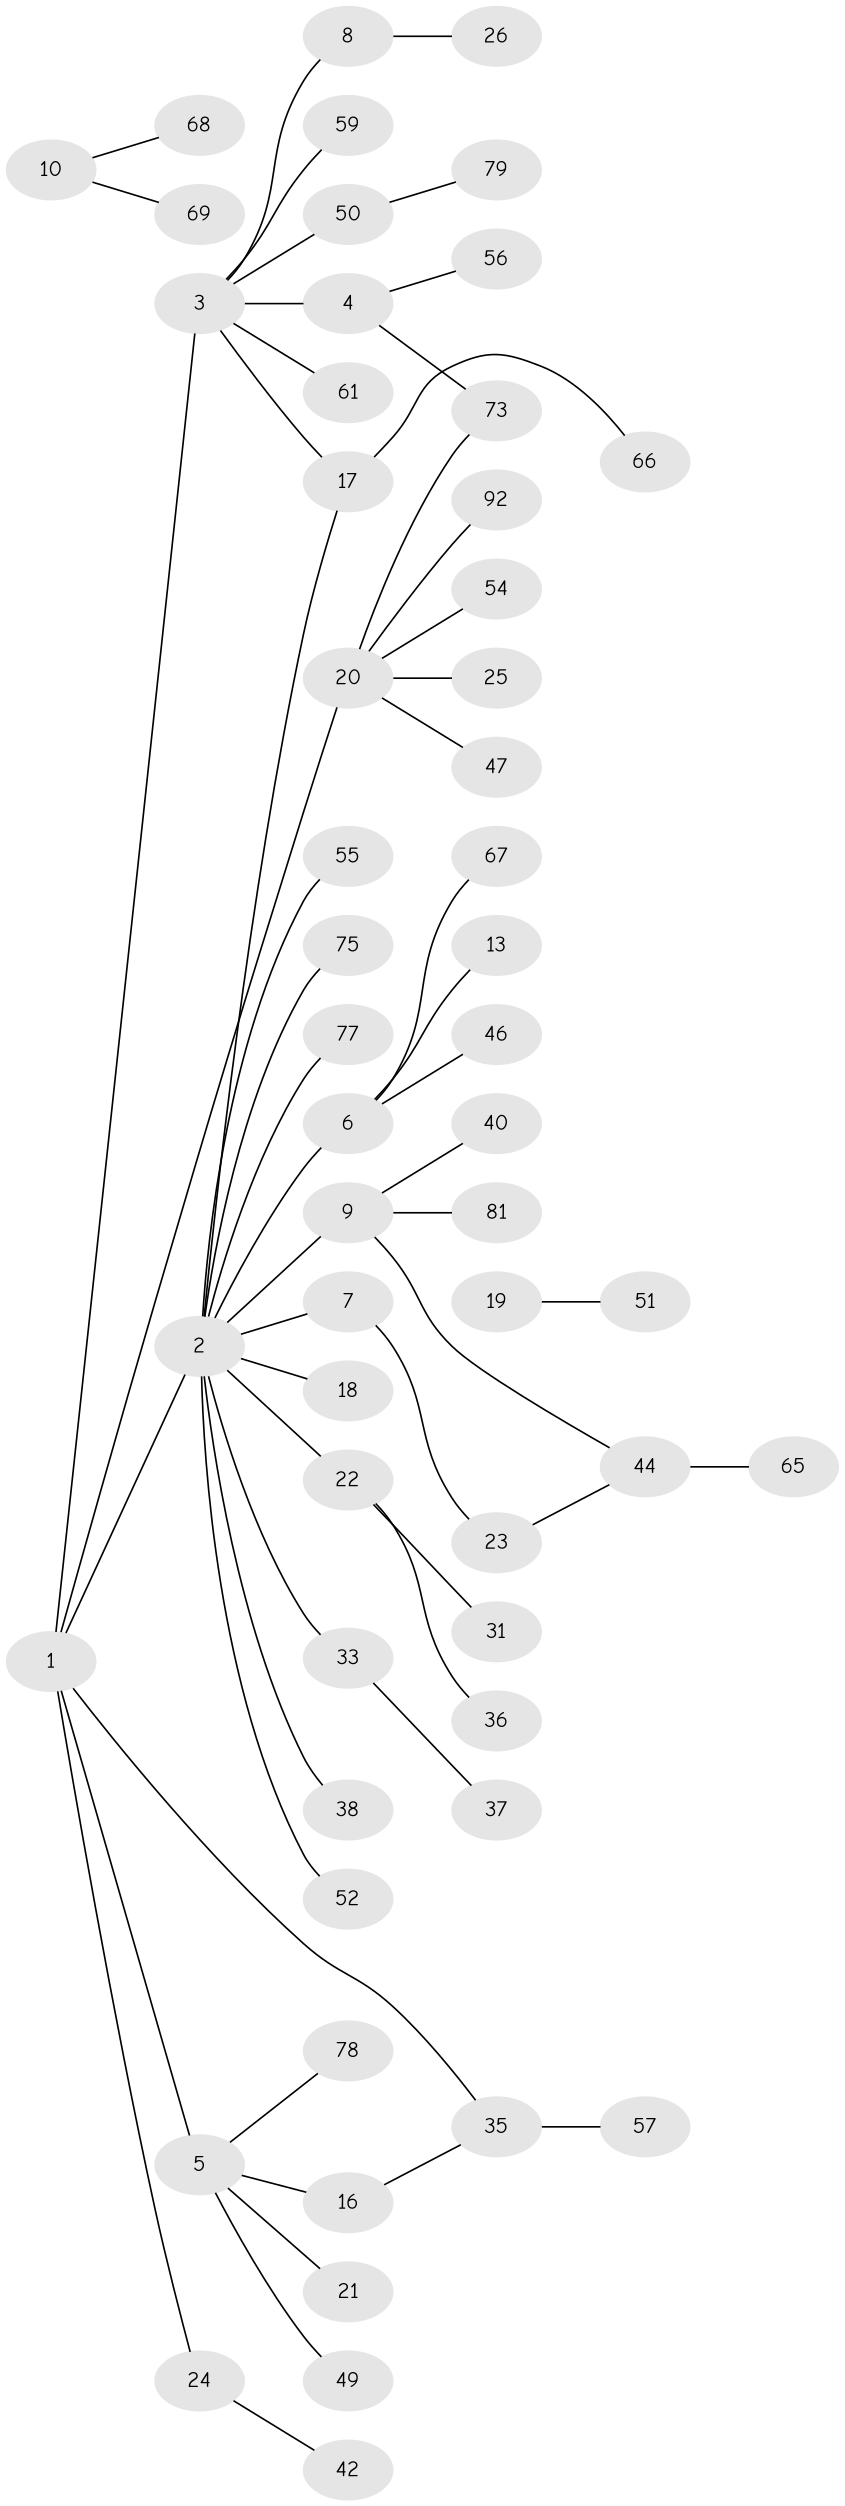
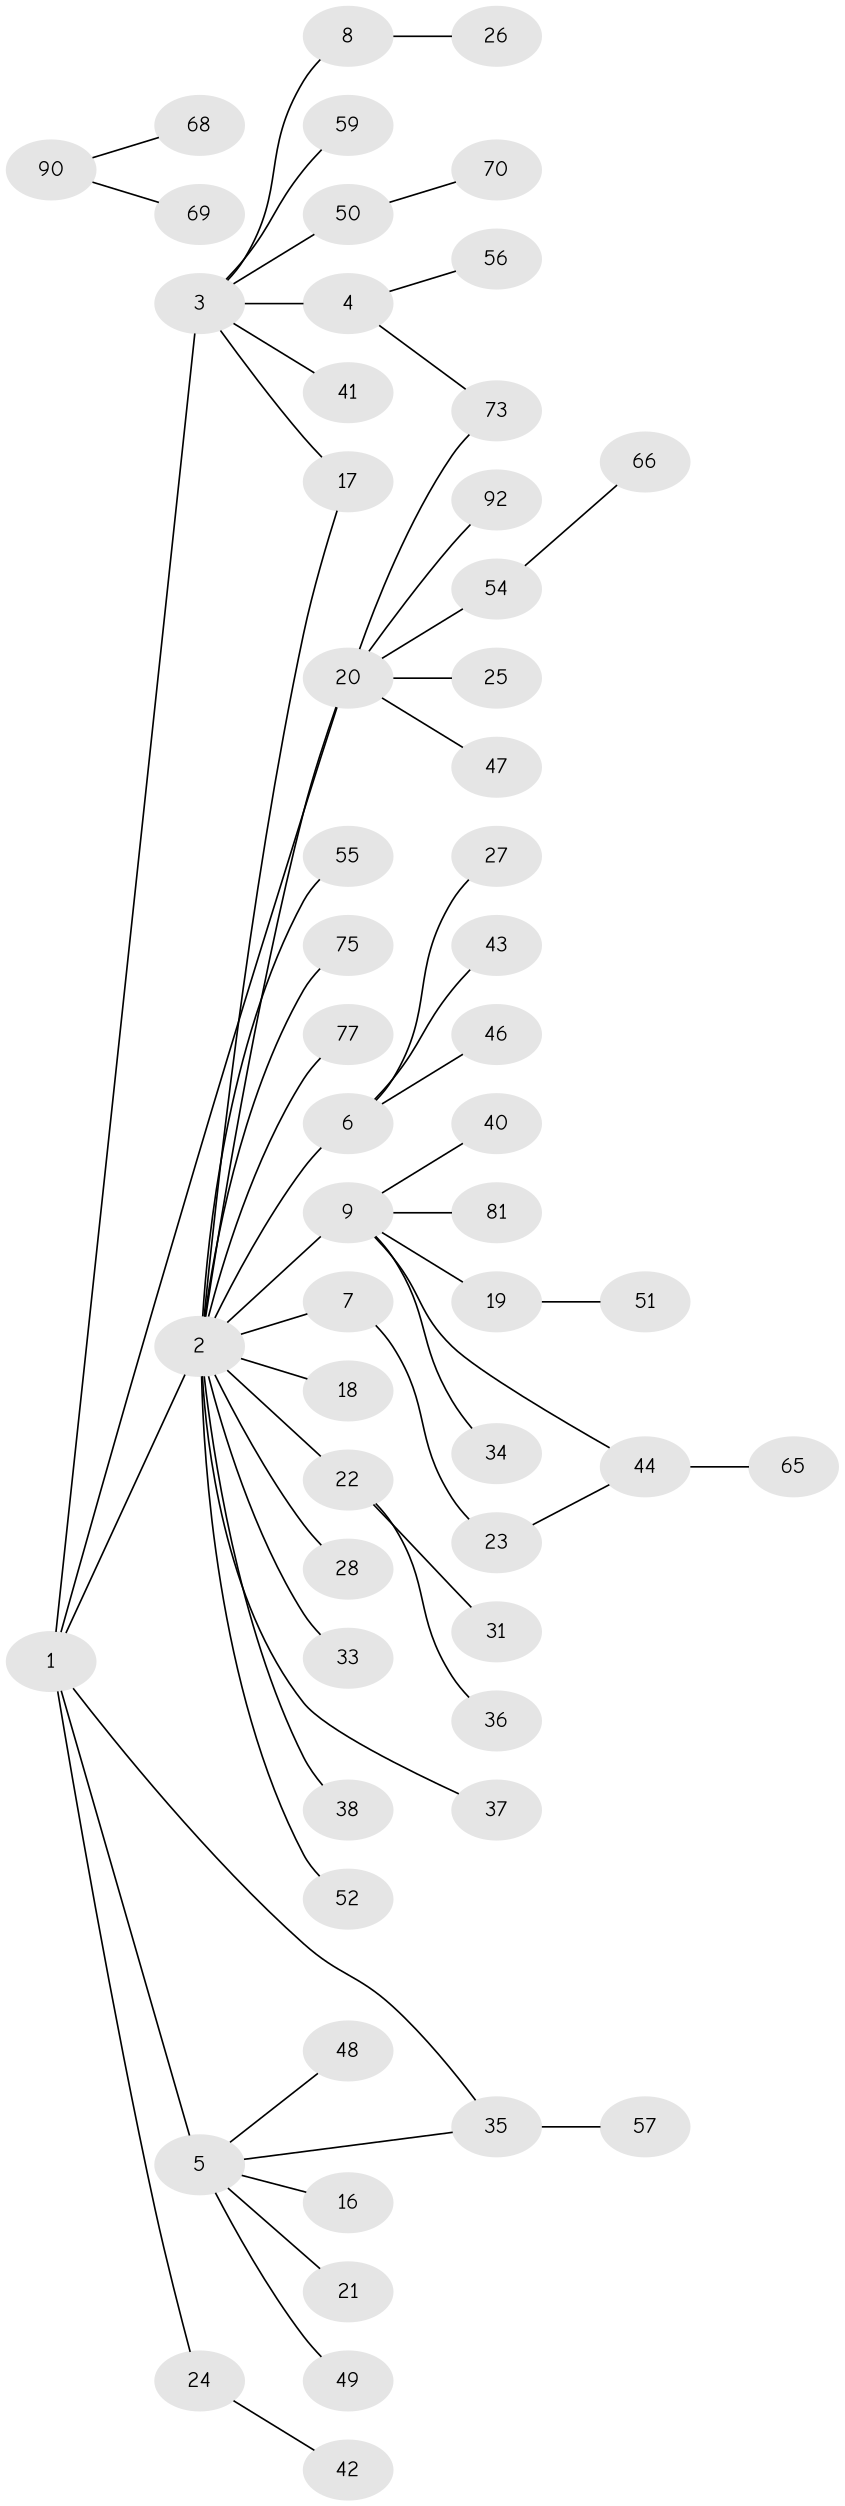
node "10": label "10" -> "90"
node "79": label "79" -> "70"
edge "66" -- "17": now "66" -- "54"
node "61": label "61" -> "41"
node "67": label "67" -> "27"
node "13": label "13" -> "43"
edge "20" -- "2": added
edge "9" -- "19": added
node "34": added
node "28": added
edge "33" -- "37": now "2" -- "37"
node "78": label "78" -> "48"
edge "35" -- "16": now "35" -- "5"
